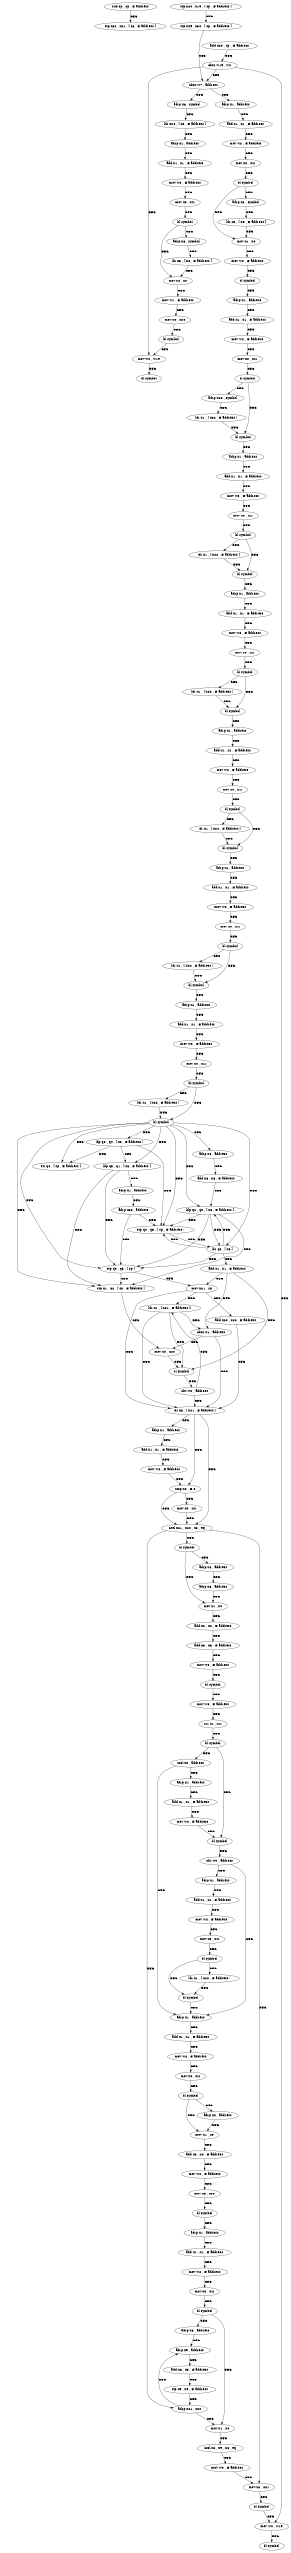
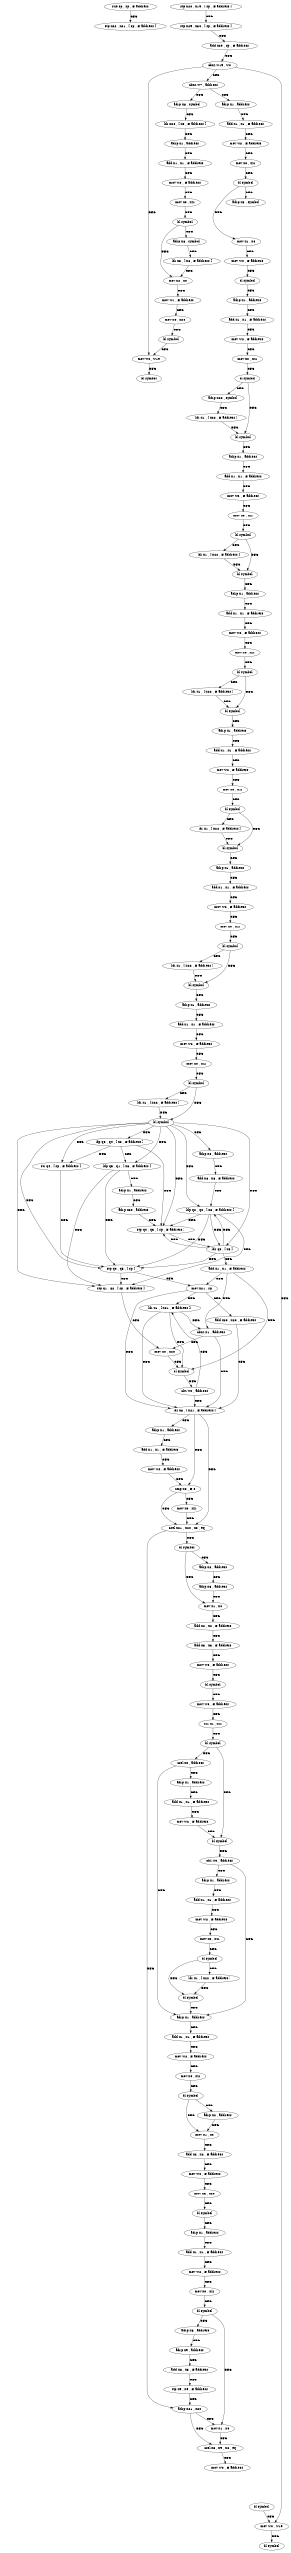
edge "stp x29 , x30 , [ sp , # address ]" -> "cbnz w7 , address": now "stp x29 , x30 , [ sp , # address ]" -> "add x29 , sp , # address"
node "ldr x2 , [ x8 , # address ]": removed
edge "adrp x20 , address" -> "stp q0 , q5 , [ sp ]": now "str q4 , [ sp , # address ]" -> "stp q0 , q5 , [ sp ]"
edge "adrp x21 , x20" -> "adrp x9 , address": now "adrp x21 , x20" -> "csel x8 , x9 , x8 , eq"
node "mov x2 , x21": removed
